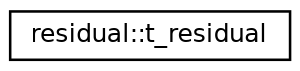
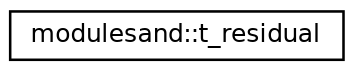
node "residual::t_residual": label "residual::t_residual" -> "modulesand::t_residual"
